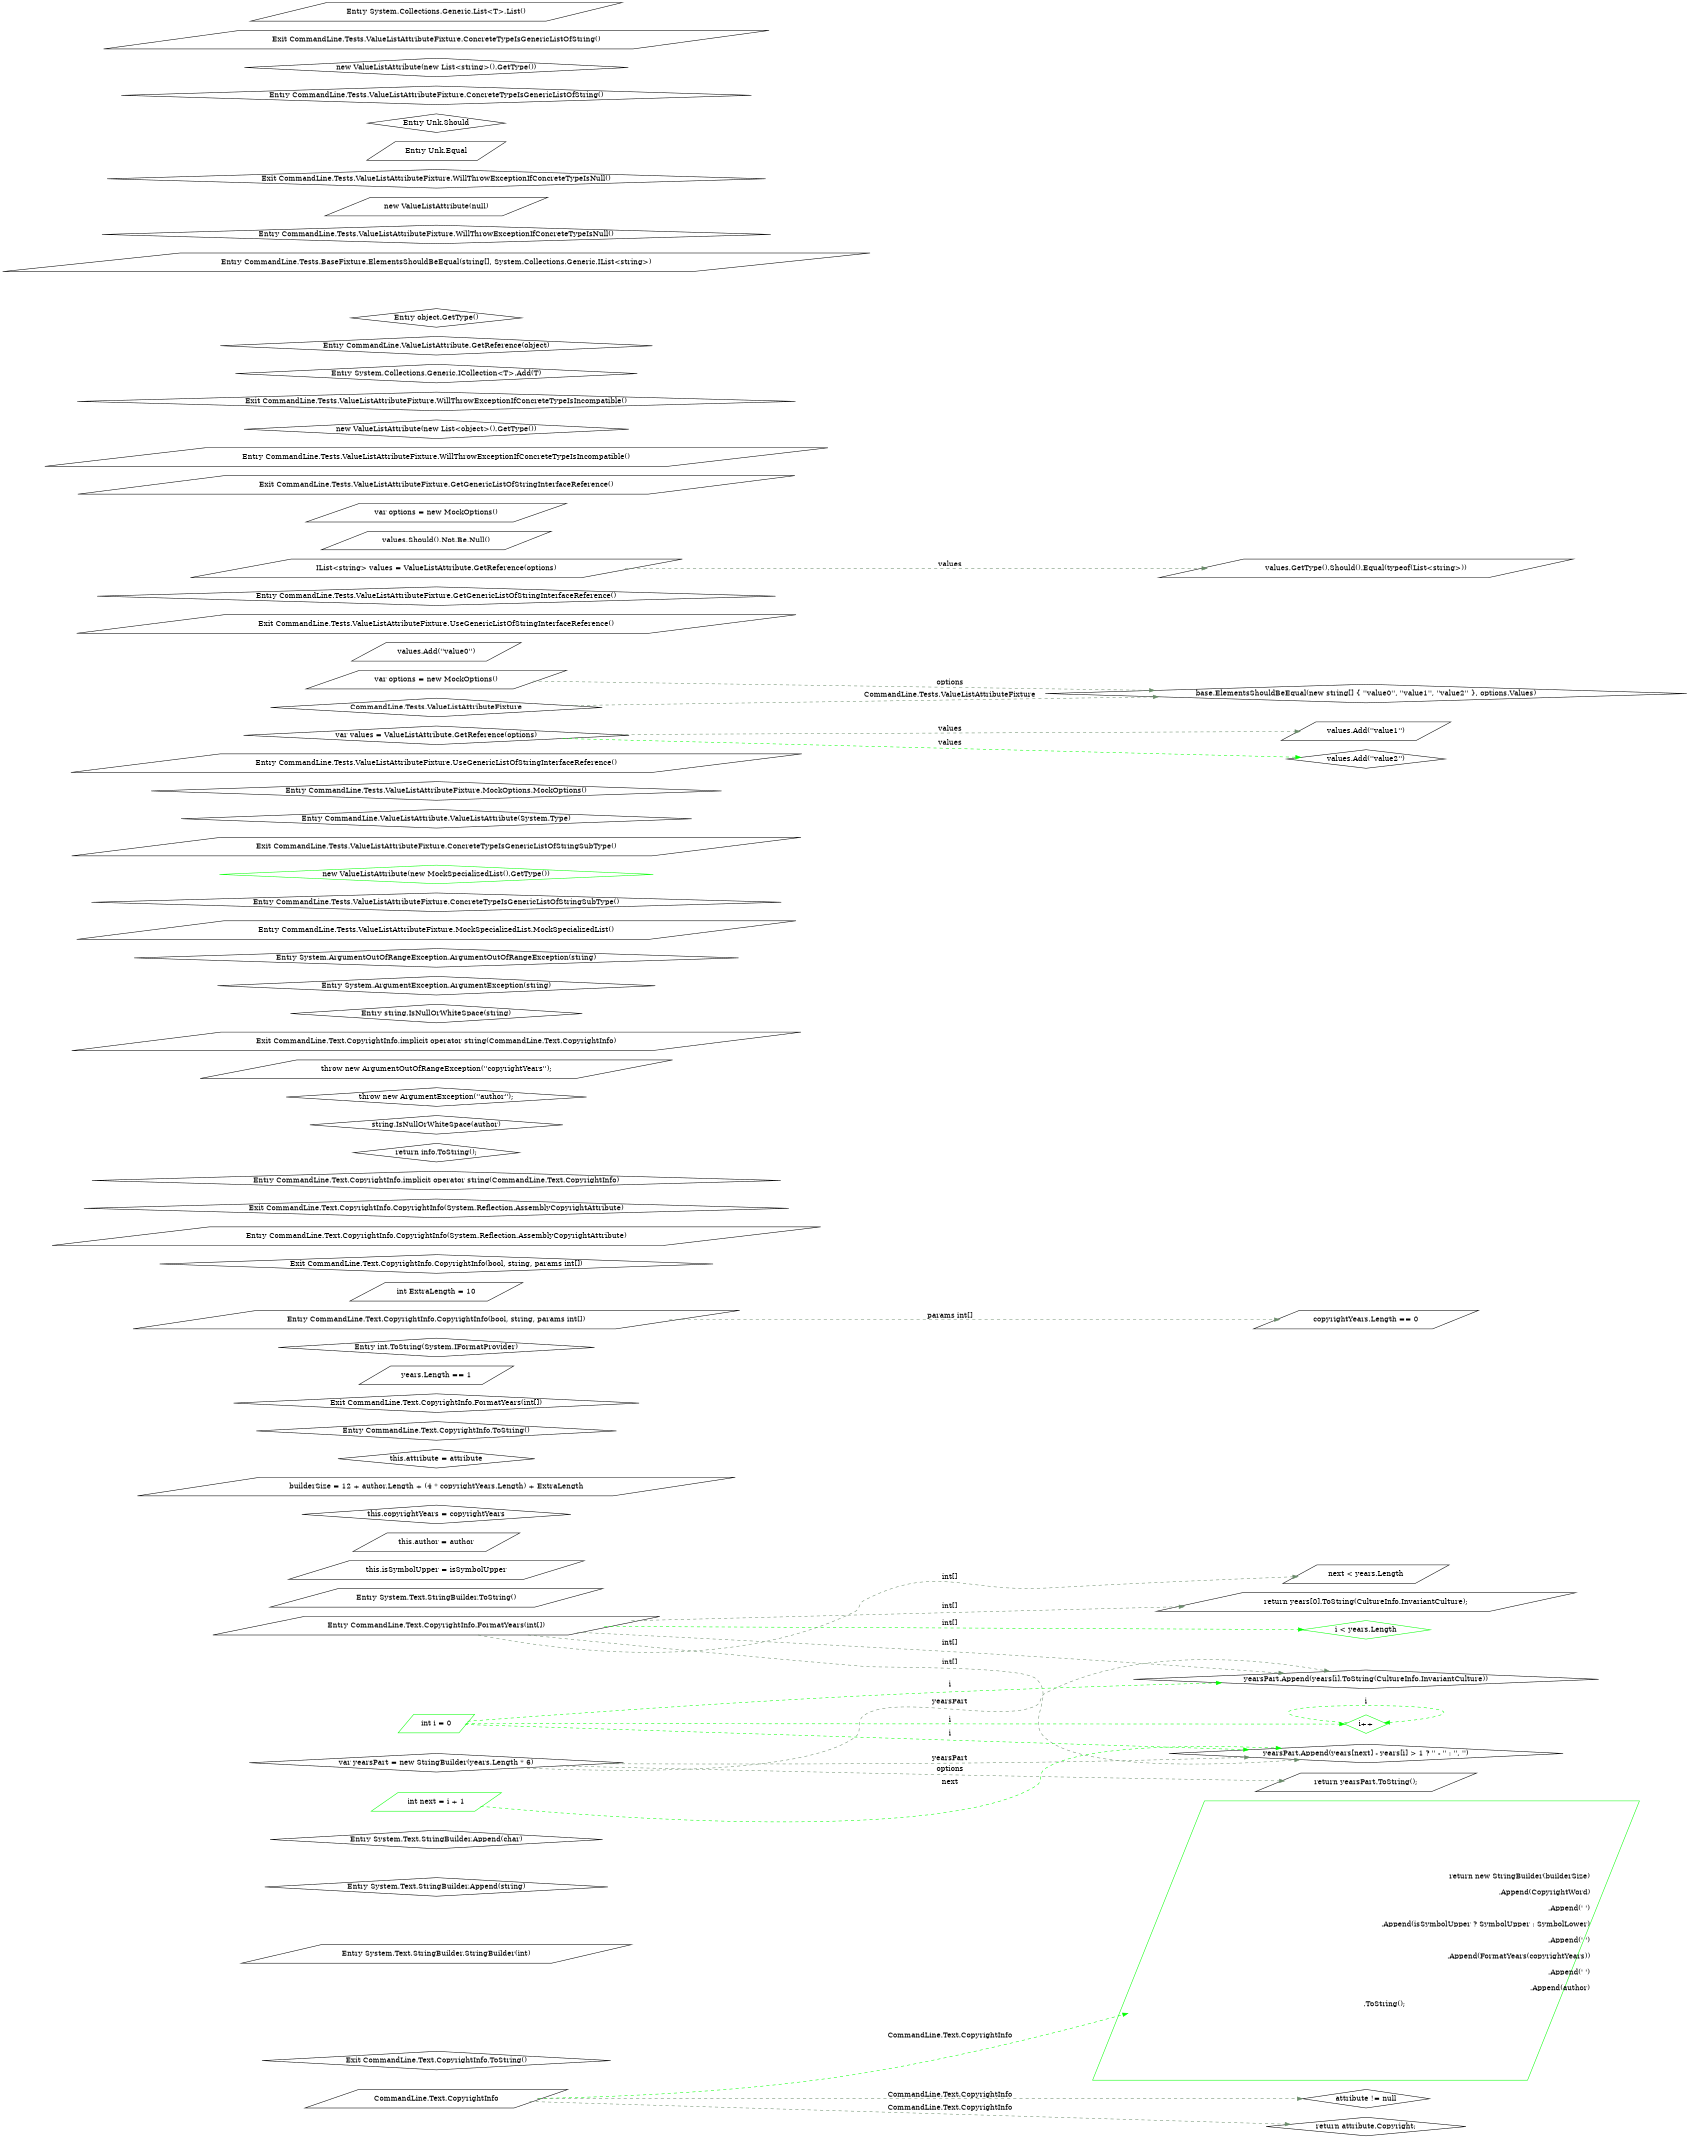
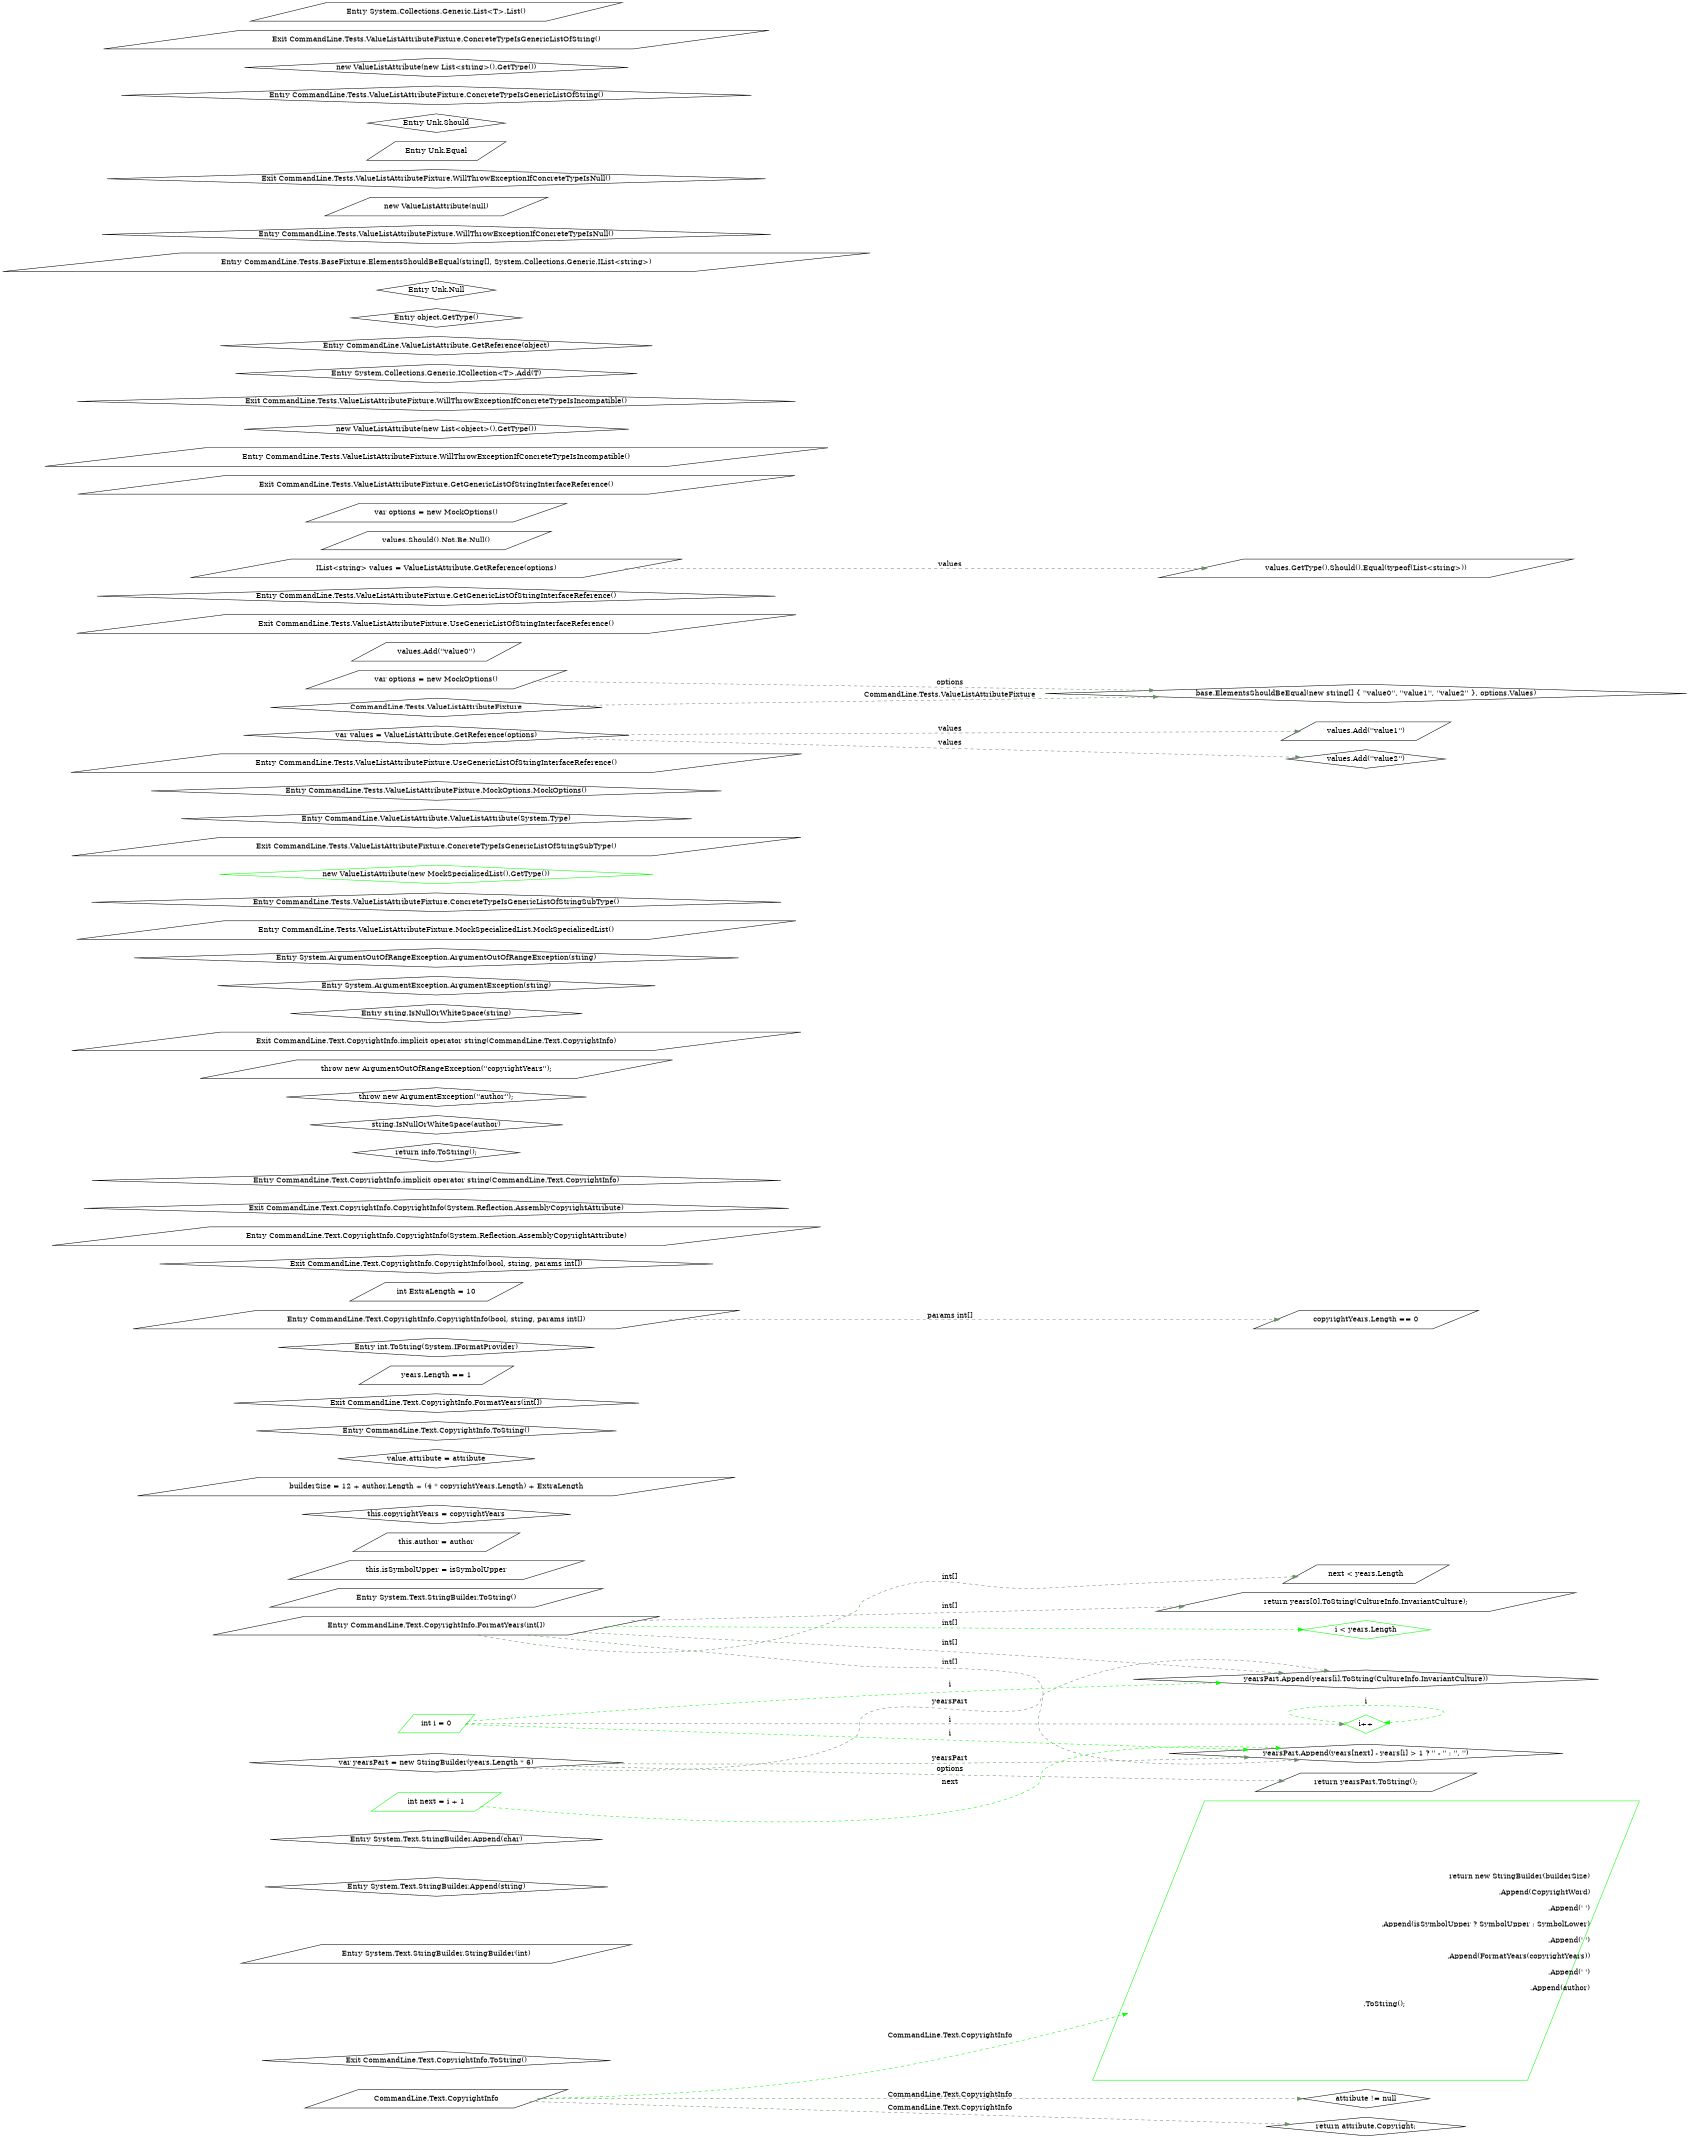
node "Entry Unk.Null": added
edge "var values = ValueListAttribute.GetReference(options)" -> "values.Add(''value2'')": color green -> darkseagreen4
node "this.attribute = attribute": label "this.attribute = attribute" -> "value.attribute = attribute"
edge "int i = 0" -> "i++": color green -> darkseagreen4
